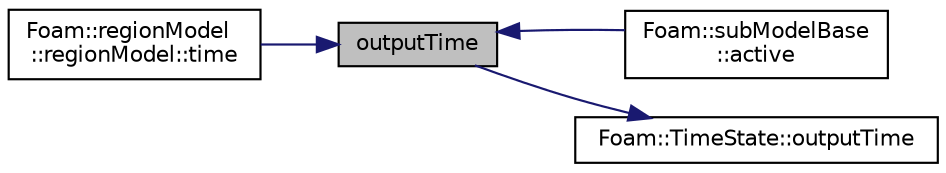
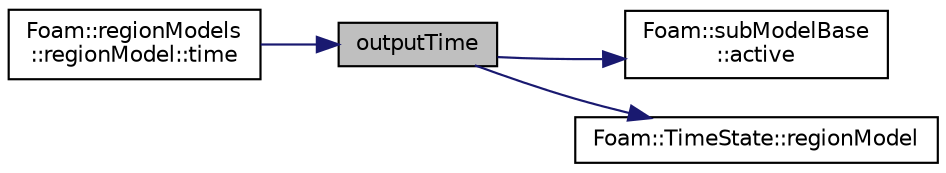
edge "Foam::subModelBase ::active" -> "outputTime": reversed
node "Foam::regionModel ::regionModel::time": label "Foam::regionModel ::regionModel::time" -> "Foam::regionModels ::regionModel::time"
node "Foam::TimeState::outputTime": label "Foam::TimeState::outputTime" -> "Foam::TimeState::regionModel"
